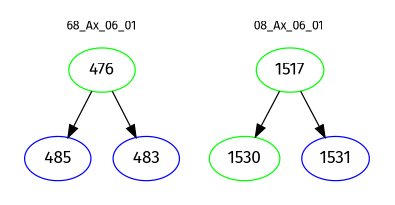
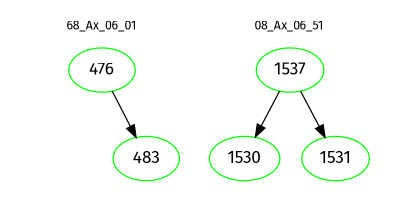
cluster "08_Ax_06_01": label "08_Ax_06_01" -> "08_Ax_06_51"
node "1517": label "1517" -> "1537"
node "485": removed
node "483": color blue -> green
node "1531": color blue -> green
